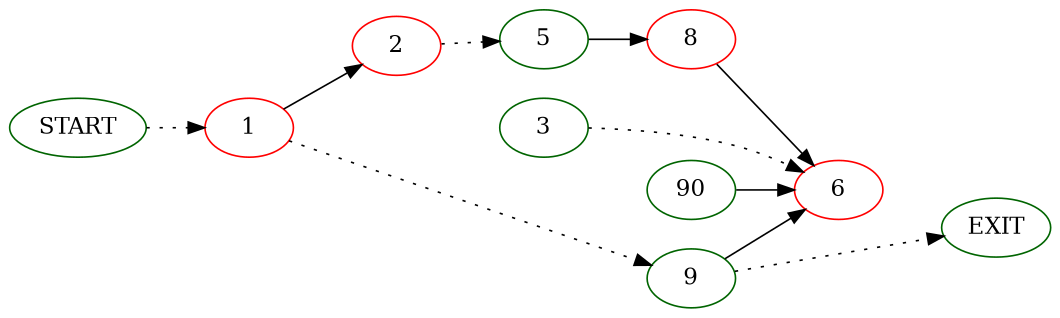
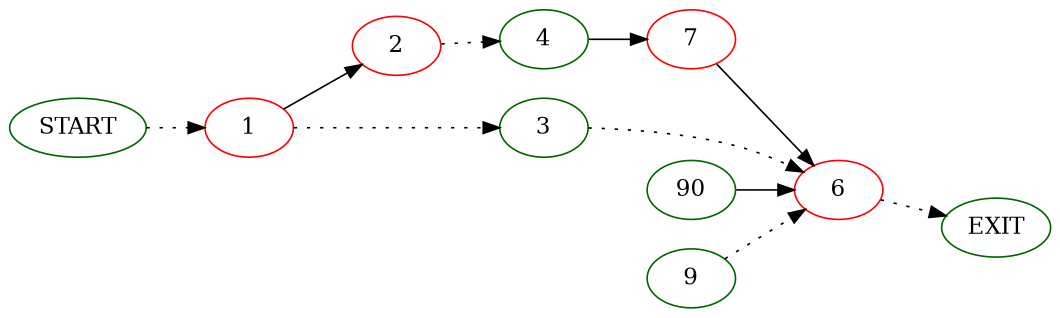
node "5": label "5" -> "4"
node "8": label "8" -> "7"
edge "1" -> "9": now "1" -> "3"
edge "9" -> "6": style solid -> dotted
edge "9" -> "EXIT": now "6" -> "EXIT"
